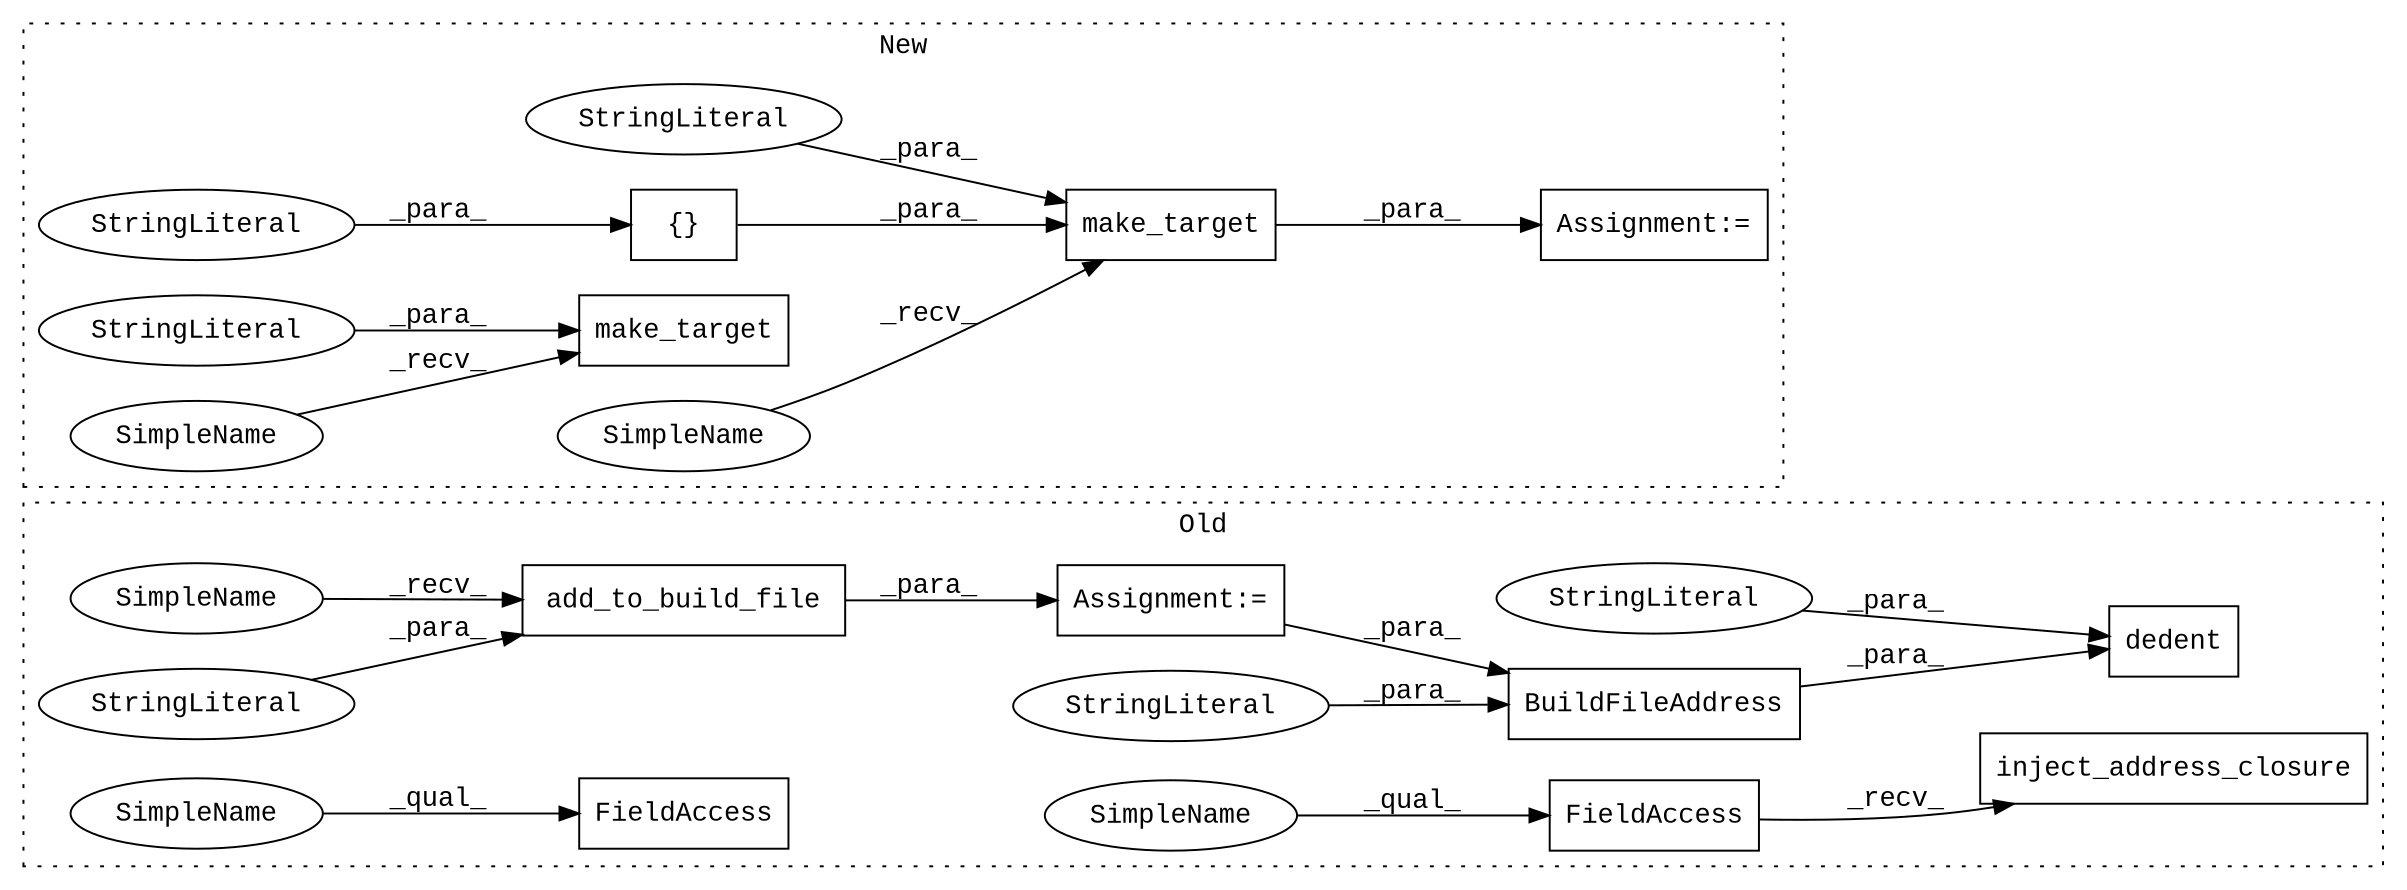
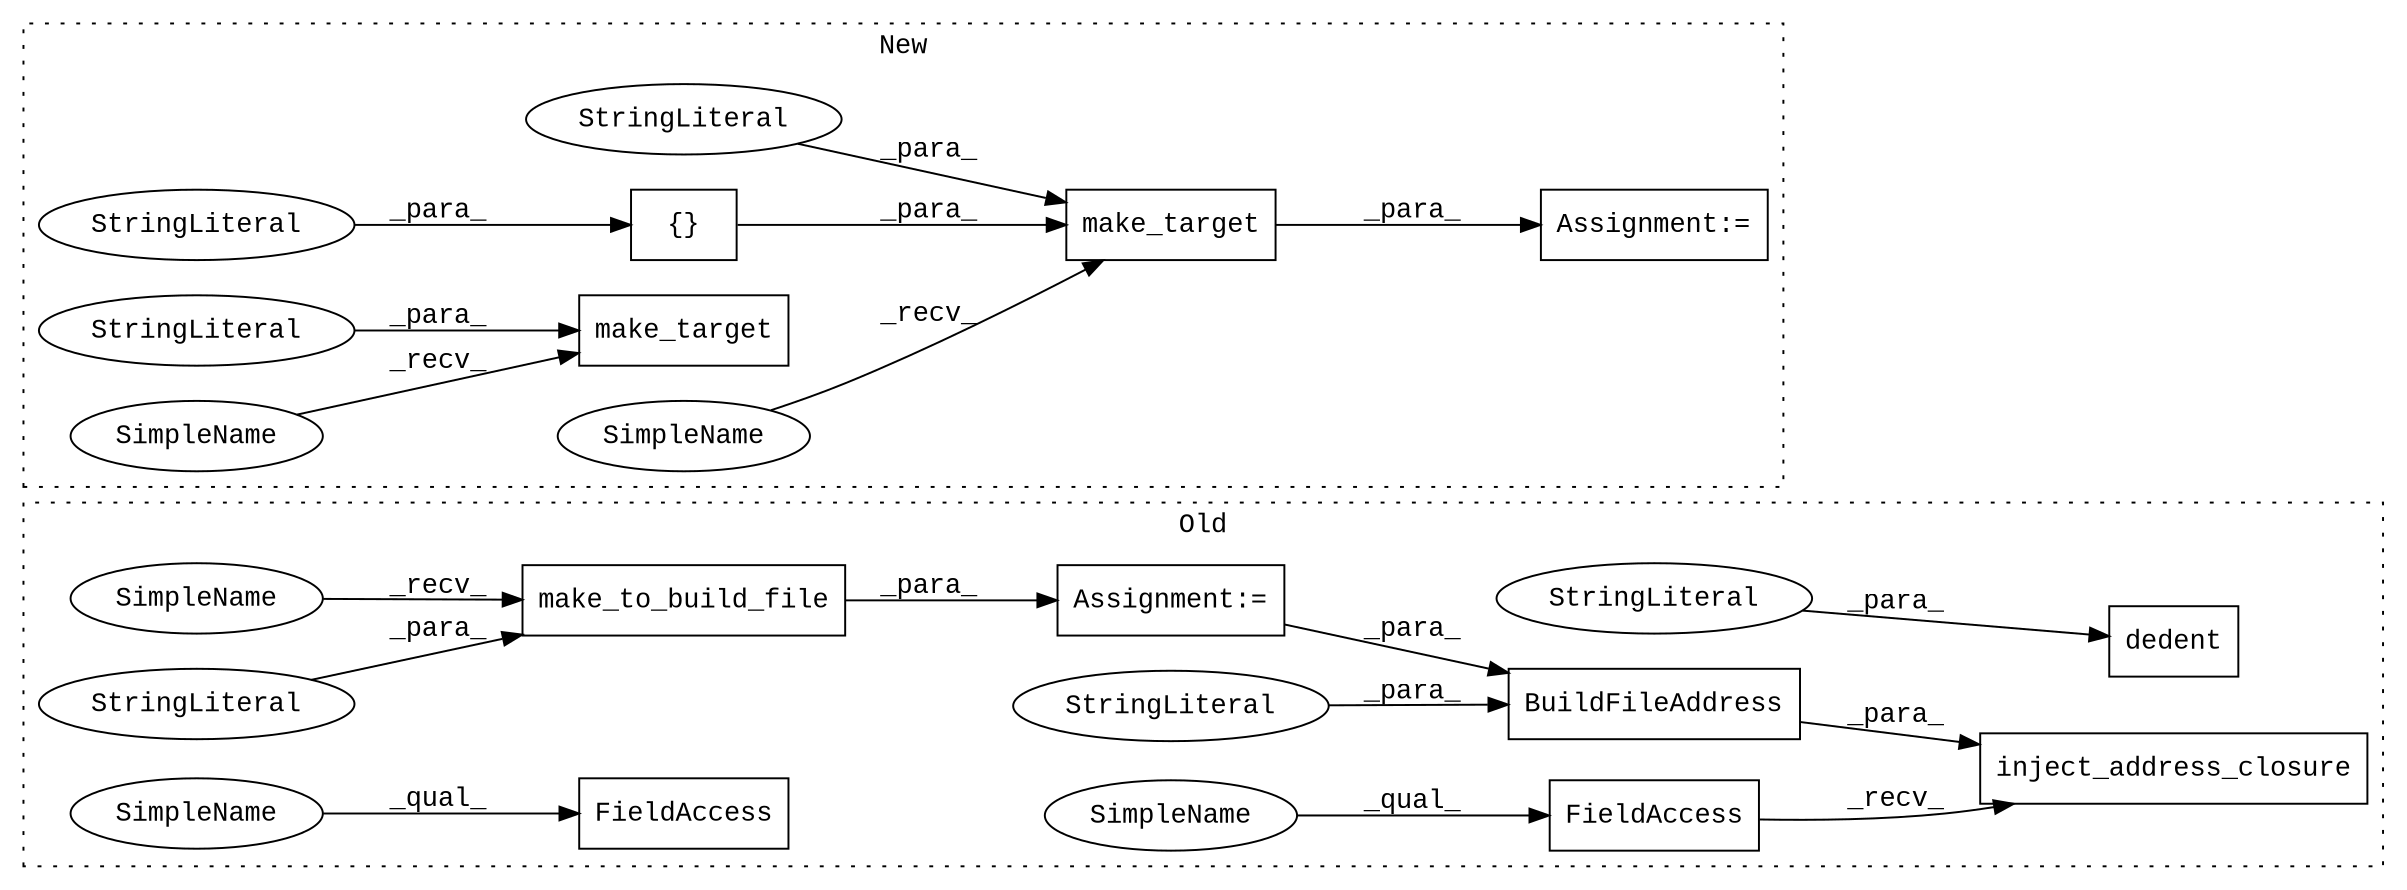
node "add_to_build_file": label "add_to_build_file" -> "make_to_build_file"
edge "BuildFileAddress" -> "dedent": now "BuildFileAddress" -> "inject_address_closure"
